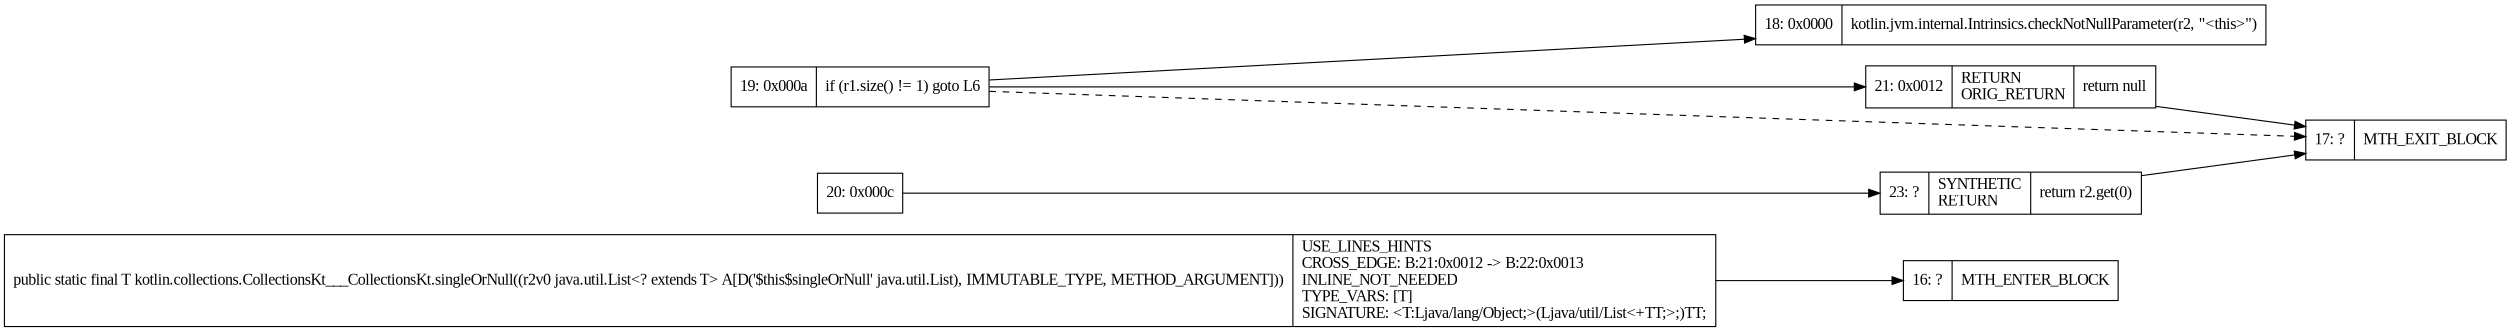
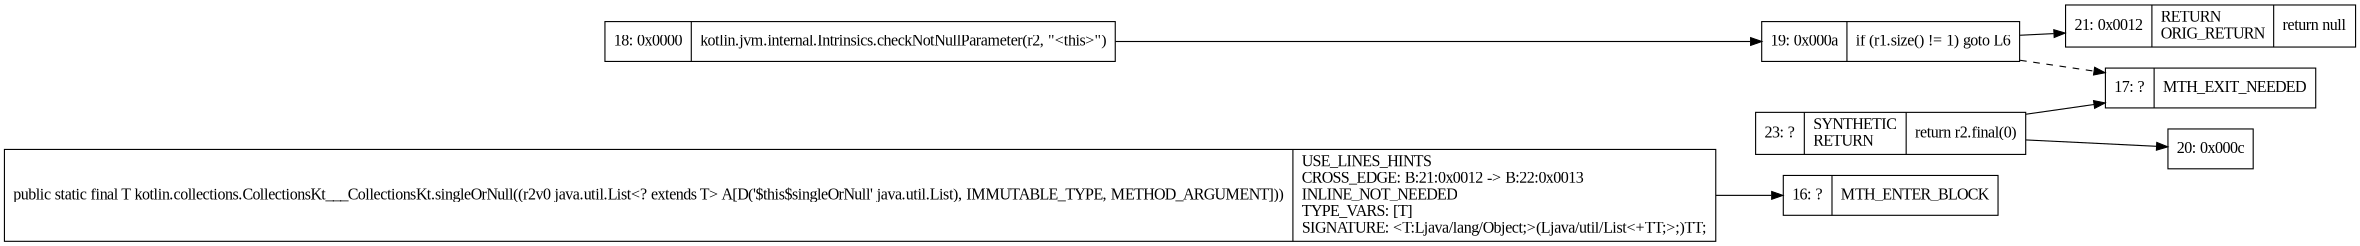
edge "19: 0x000a" -> "18: 0x0000": reversed
edge "21: 0x0012" -> "17: ?": removed
node "17: ?": text "MTH_EXIT_BLOCK" -> "MTH_EXIT_NEEDED"
edge "20: 0x000c" -> "23: ?": reversed
node "23: ?": text "return r2.get(0)" -> "return r2.final(0)"
